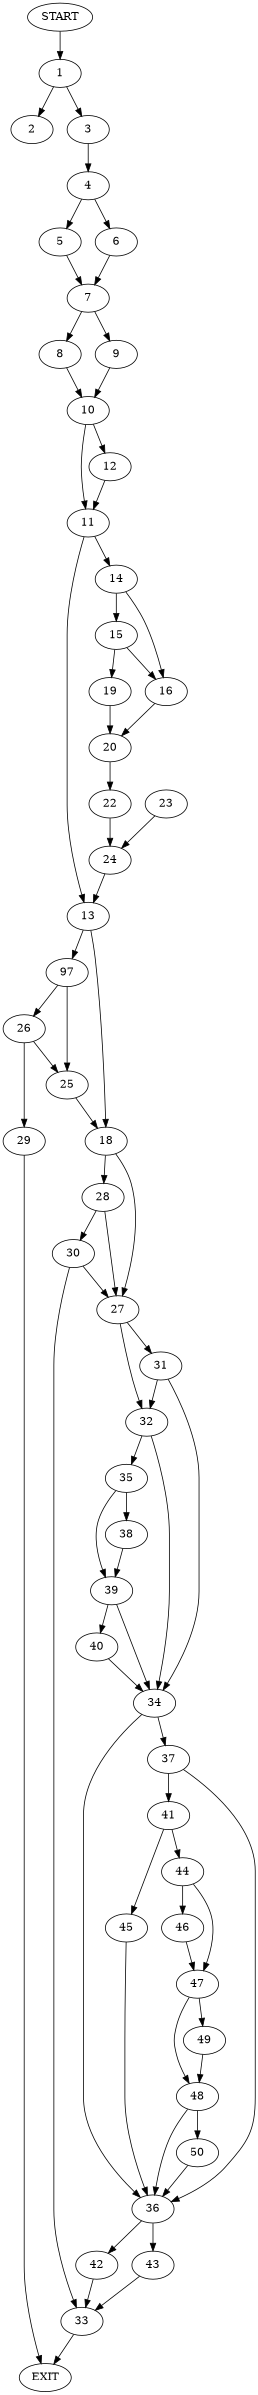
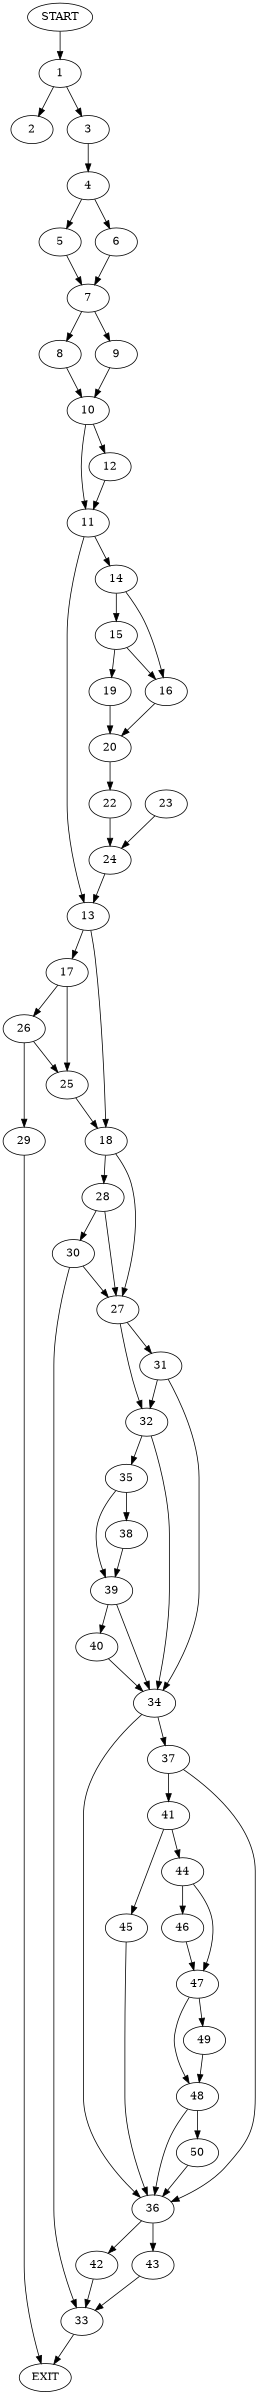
node "97": label "97" -> "17"
